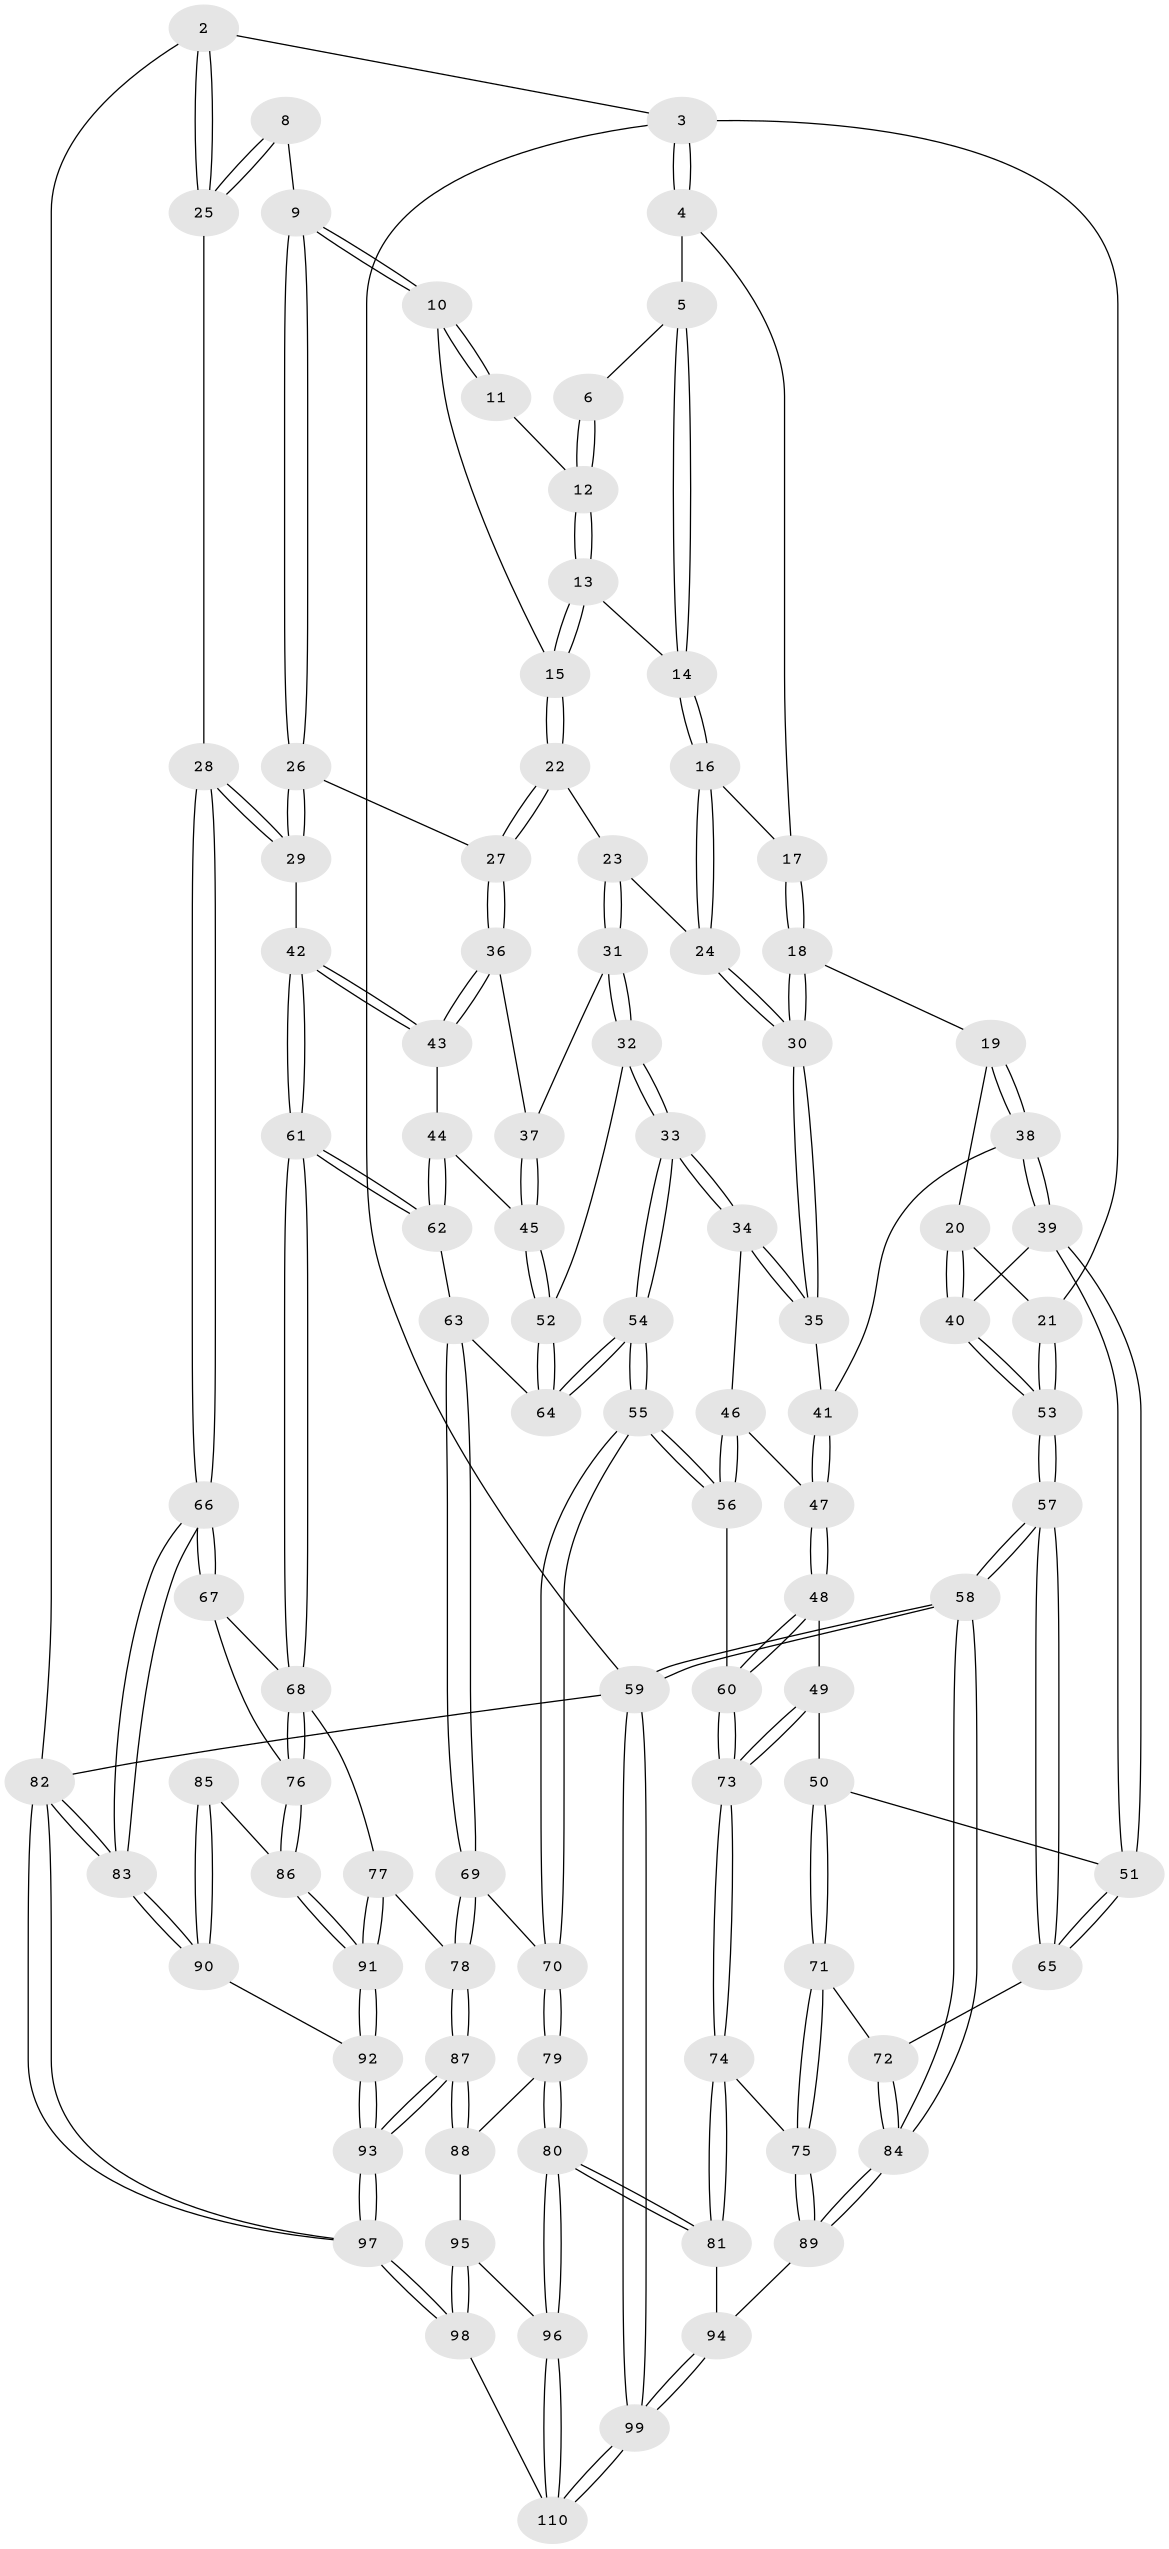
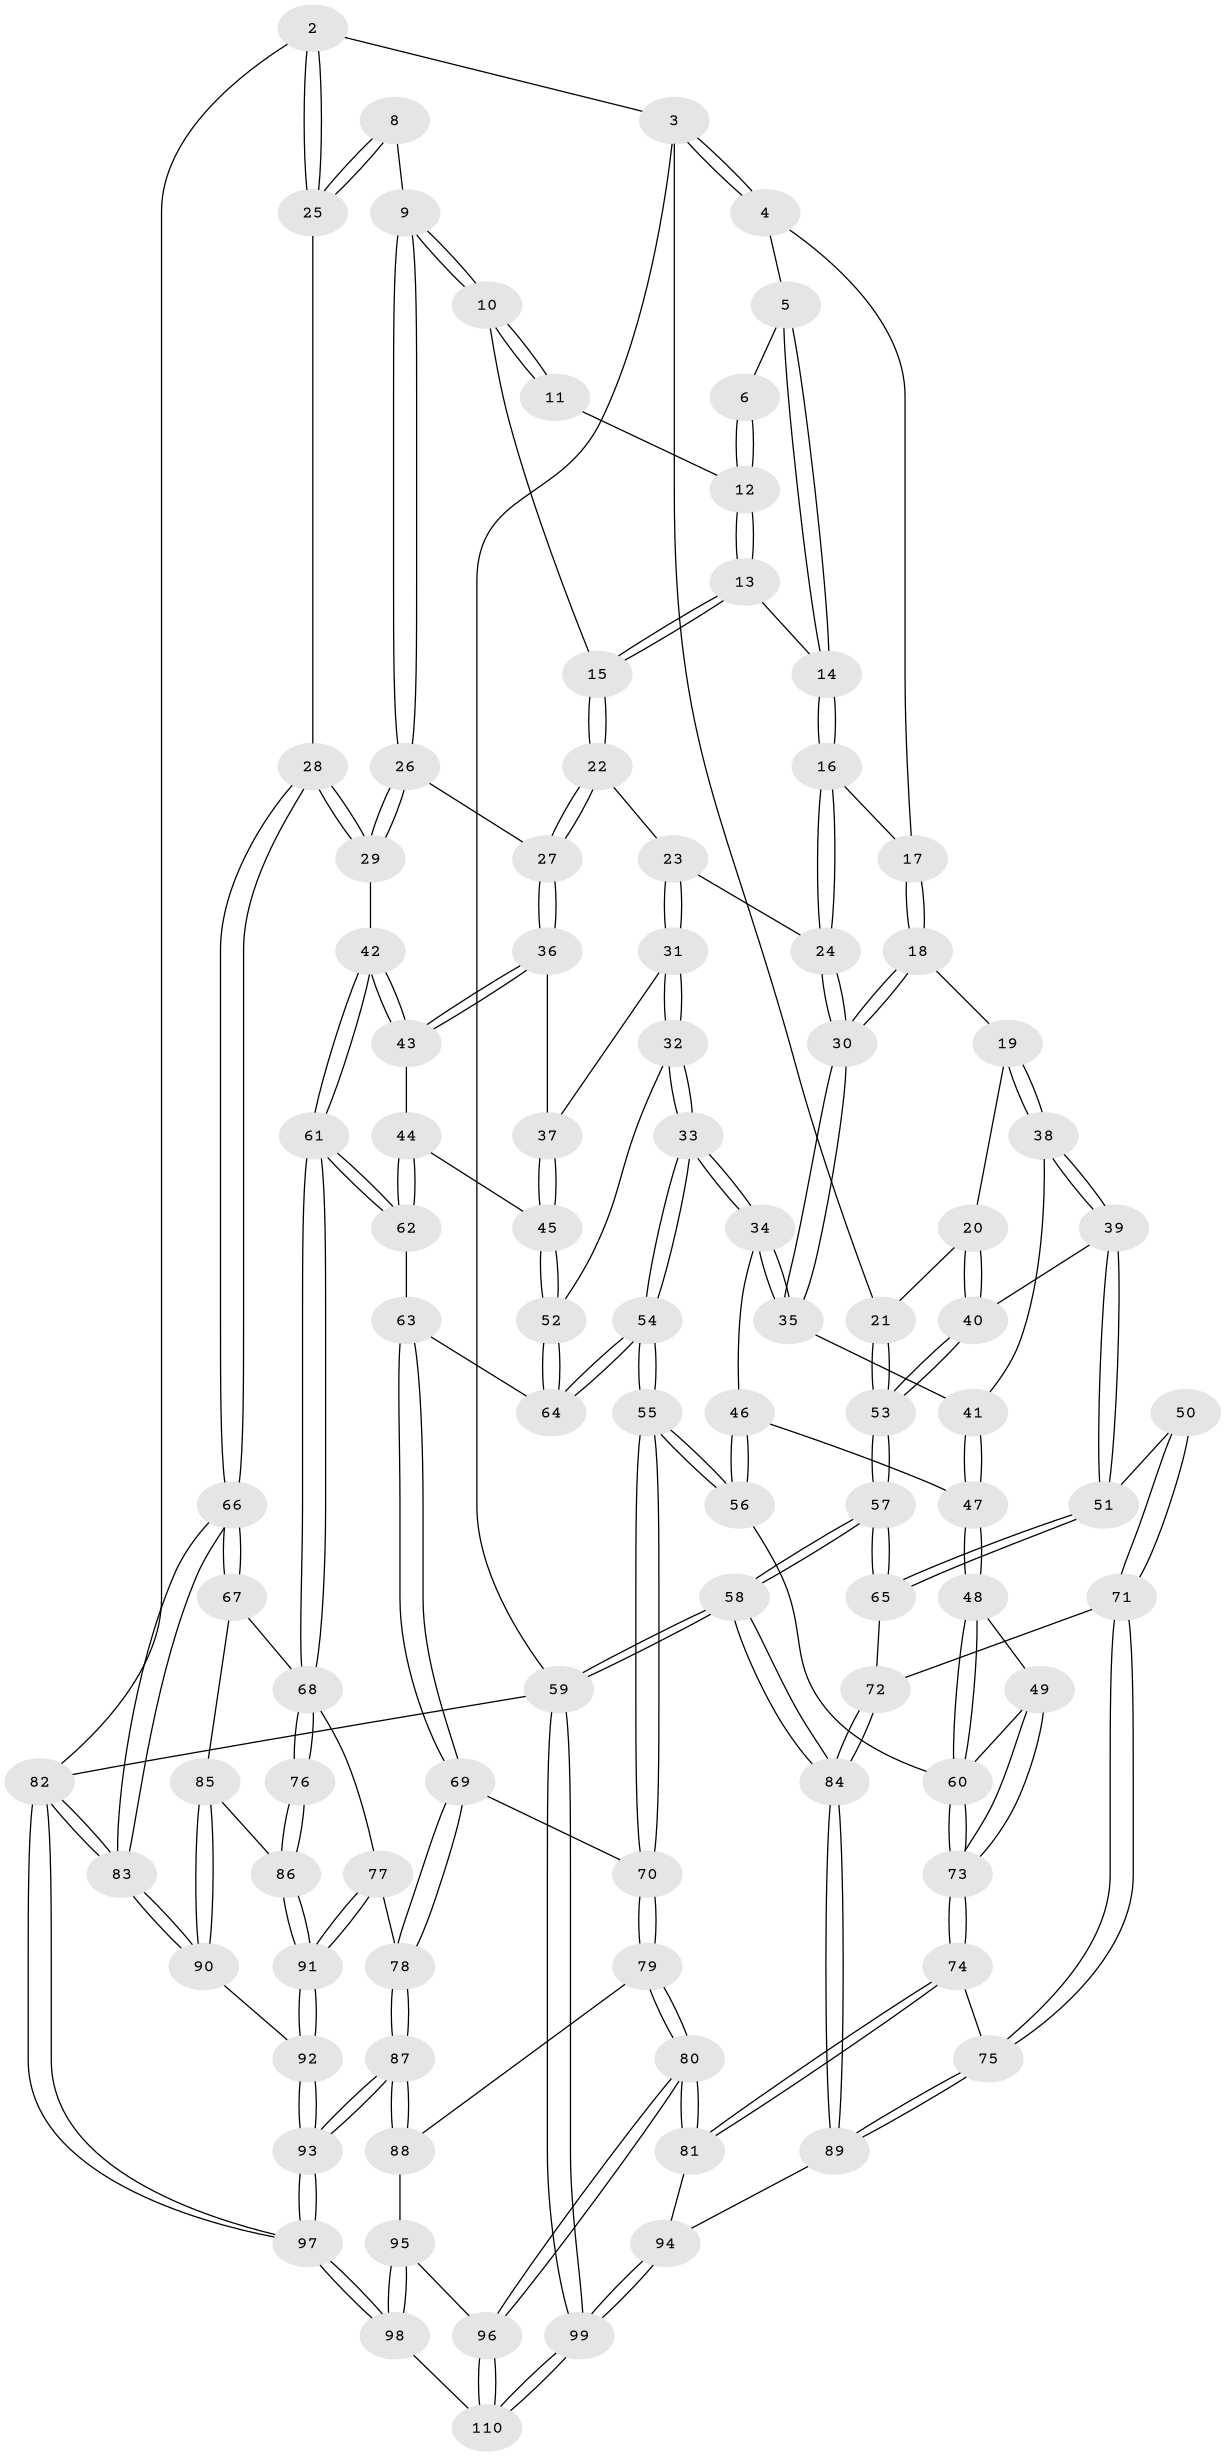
edge "67" -- "76": now "67" -- "85"
edge "49" -- "50": now "49" -- "60"
